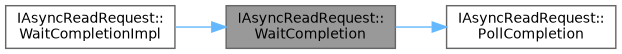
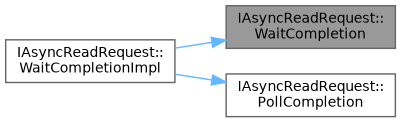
edge "IAsyncReadRequest:: WaitCompletion" -> "IAsyncReadRequest:: PollCompletion": now "IAsyncReadRequest:: WaitCompletionImpl" -> "IAsyncReadRequest:: PollCompletion"
